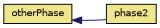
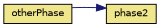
edge "phase2" -> "otherPhase": reversed
